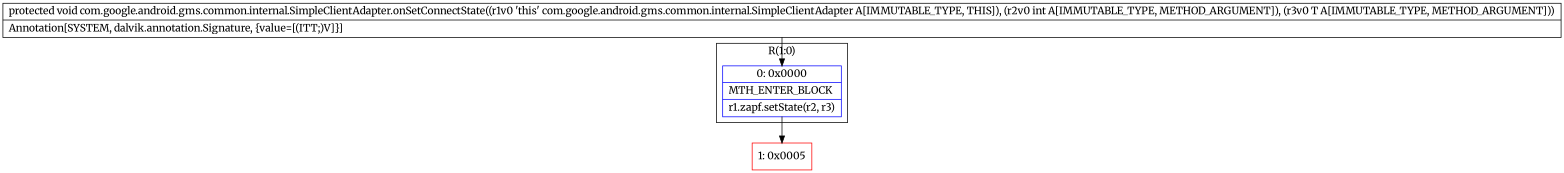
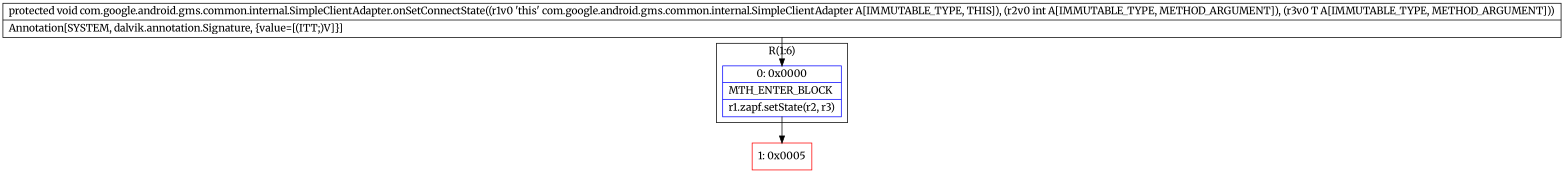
cluster "R(1:0)": label "R(1:0)" -> "R(1:6)"
